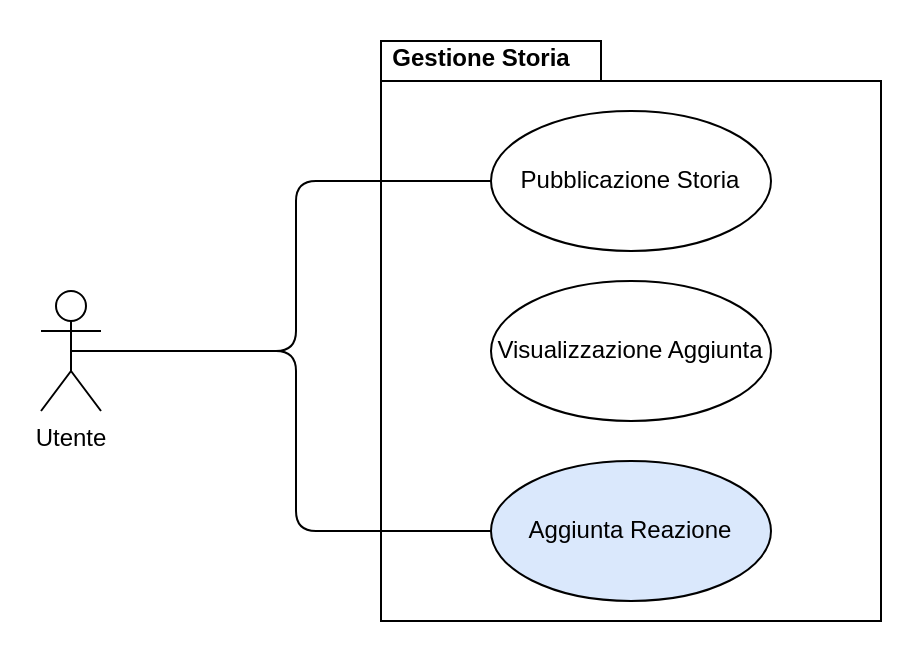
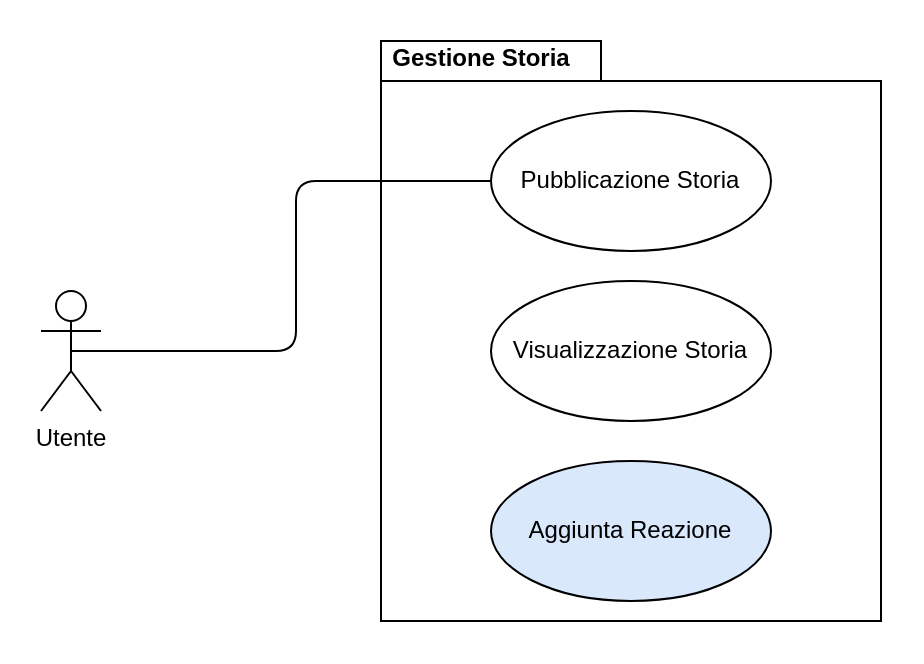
node "Visualizzazione Aggiunta": label "Visualizzazione Aggiunta" -> "Visualizzazione Storia"
edge "Utente" -- "Aggiunta Reazione": removed
